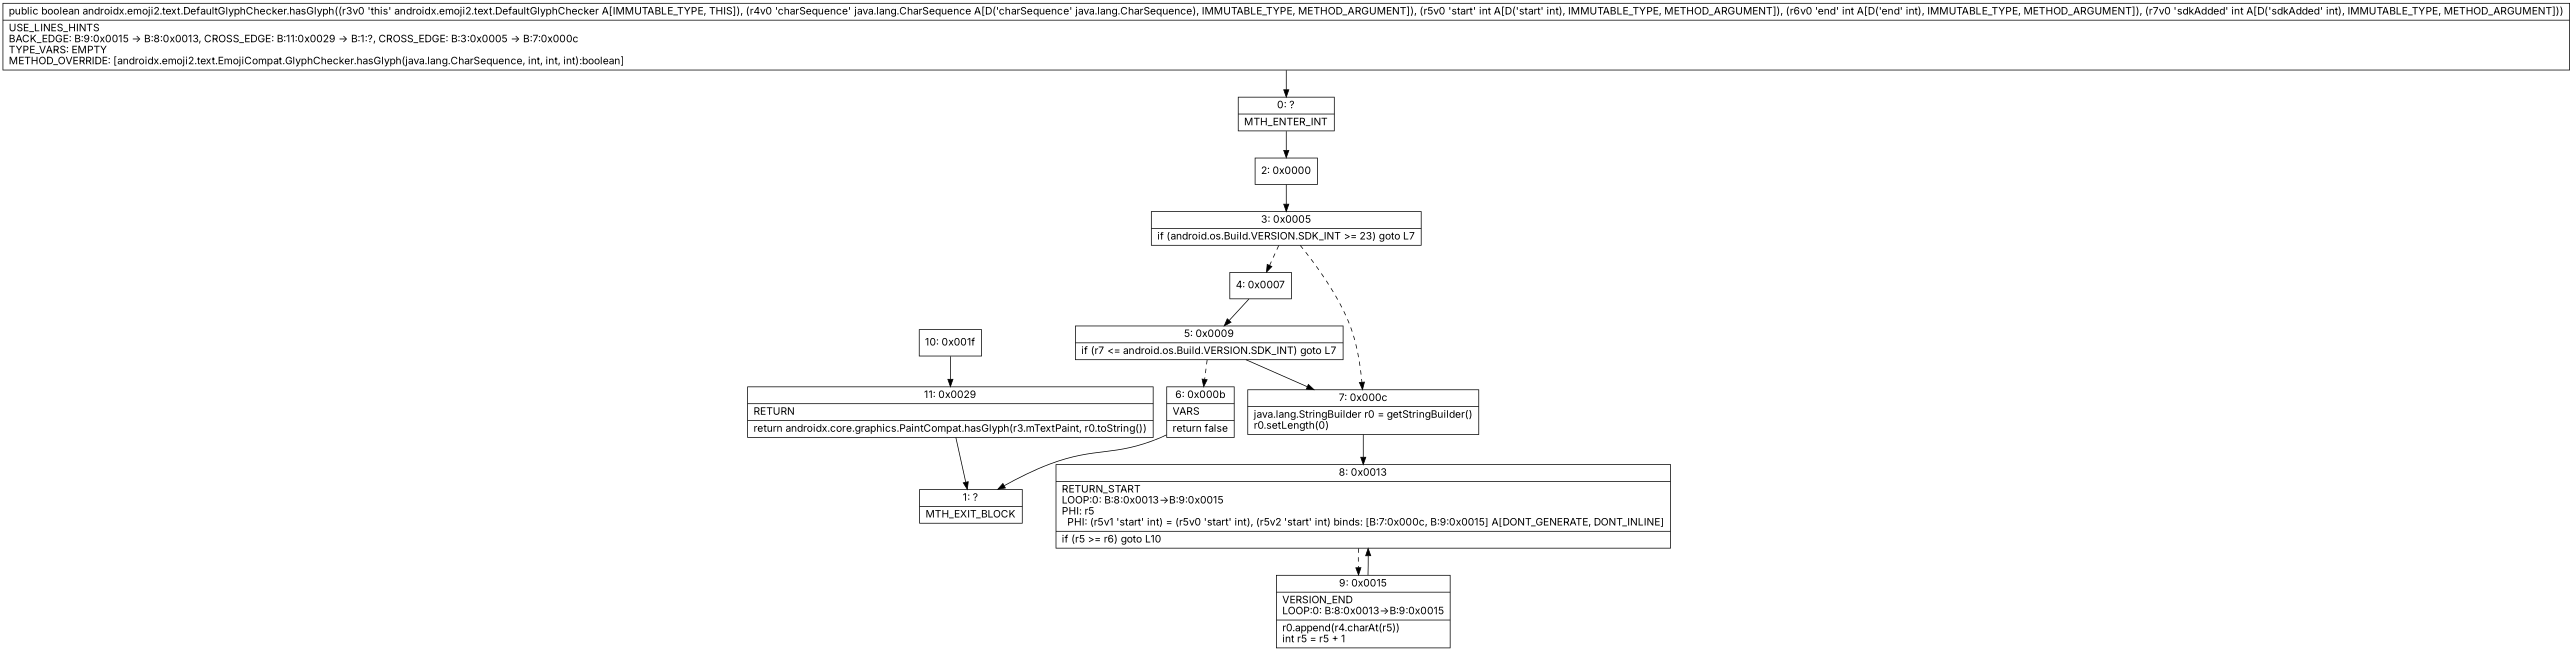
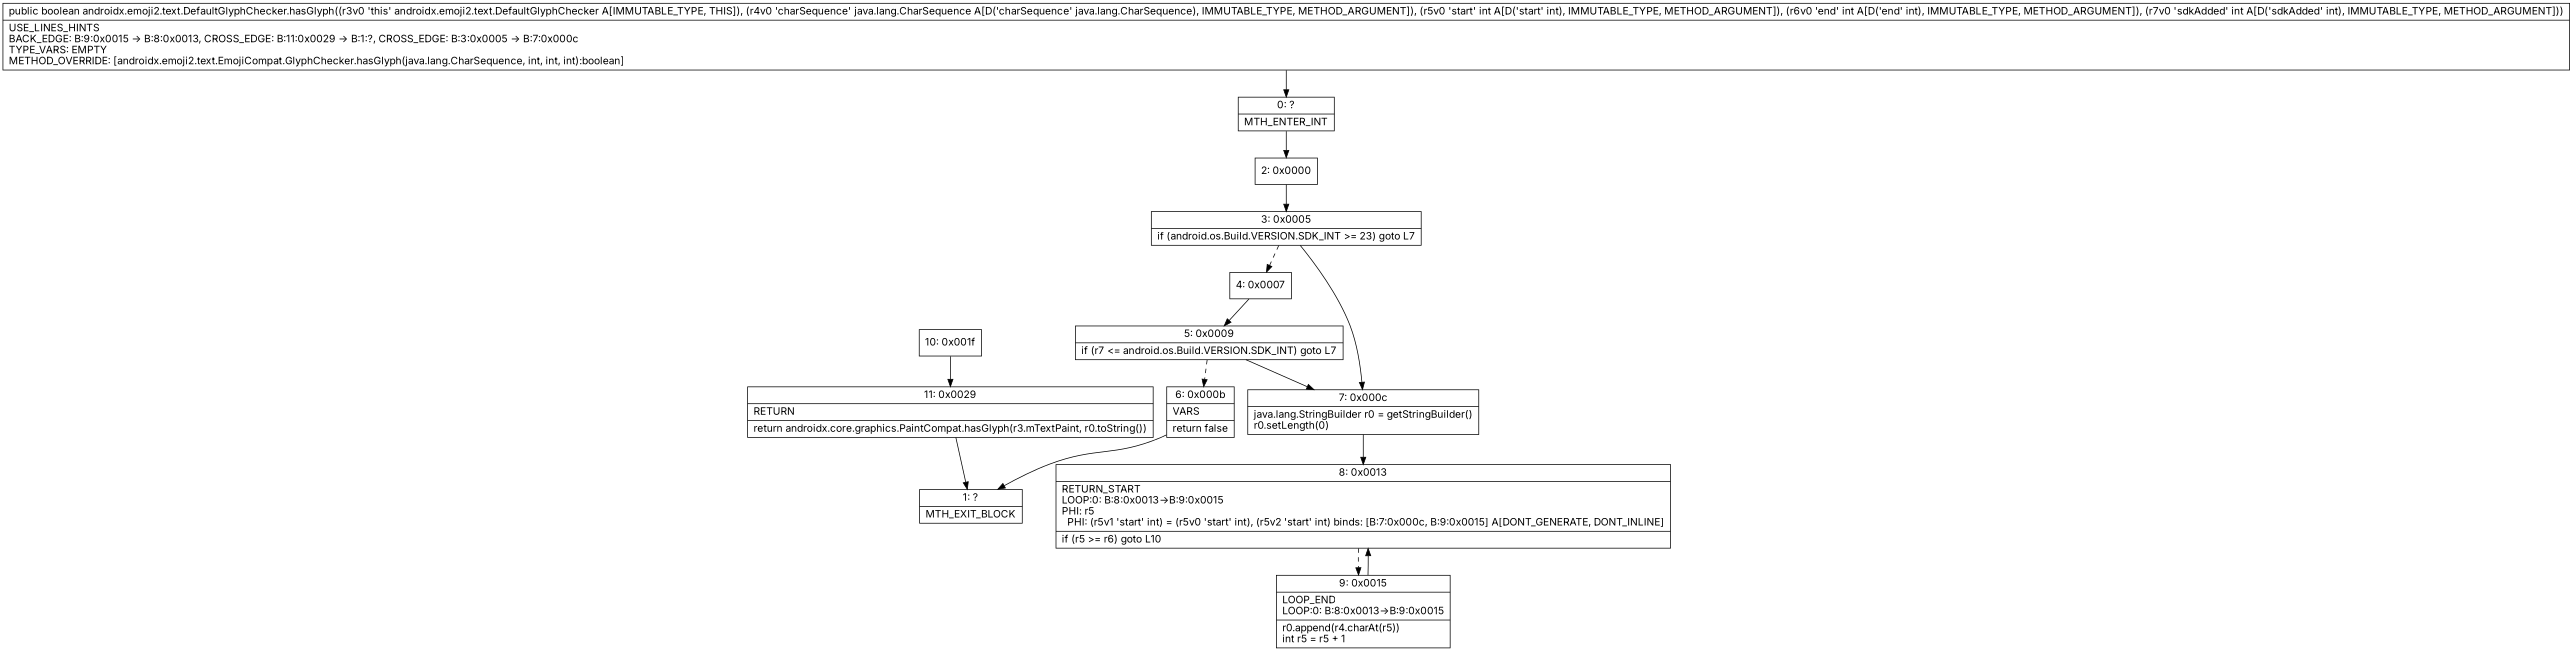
edge "3: 0x0005" -> "7: 0x000c": style dashed -> solid
node "9: 0x0015": text "VERSION_END" -> "LOOP_END"
